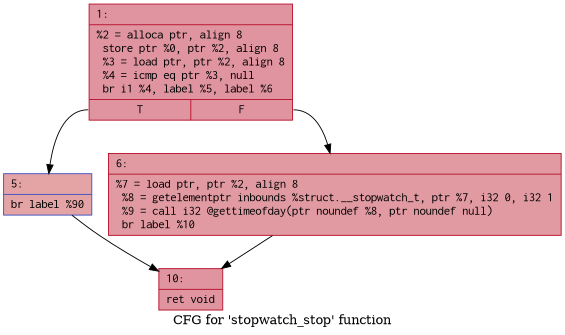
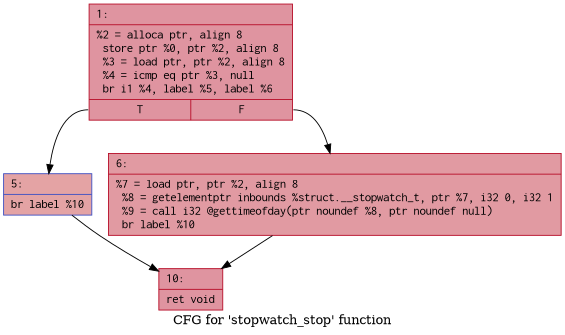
node "5:": text "br label %90" -> "br label %10"
